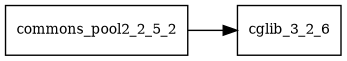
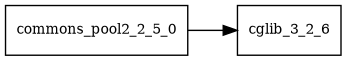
node "commons_pool2_2_5_2": label "commons_pool2_2_5_2" -> "commons_pool2_2_5_0"
